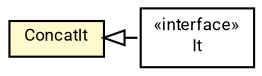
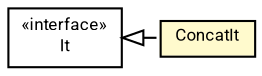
edge "It" -> "ConcatIt": reversed
